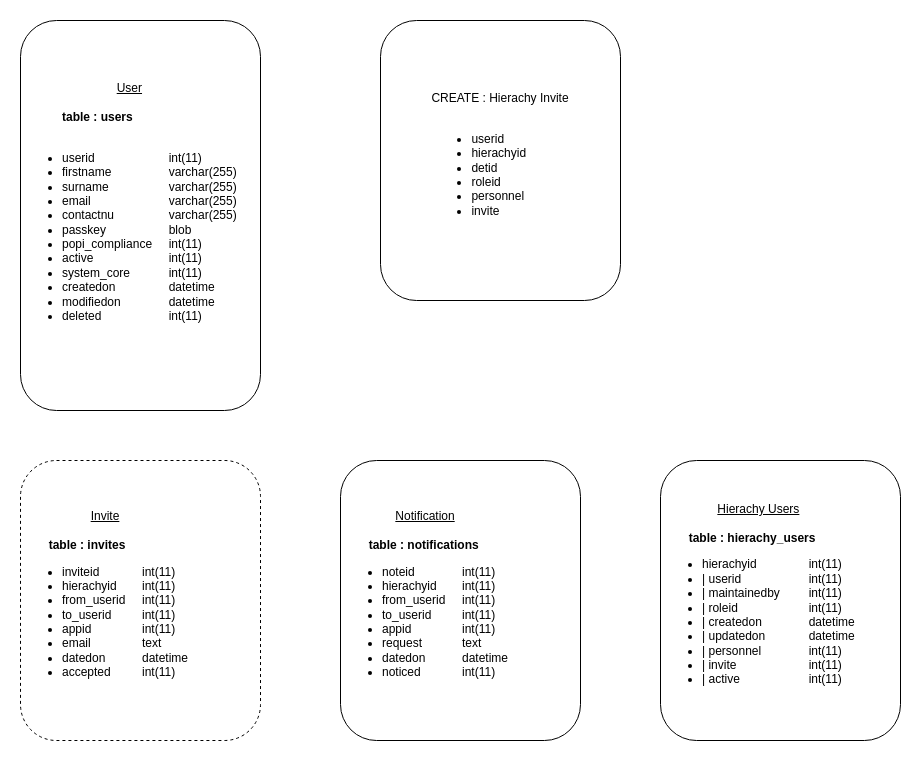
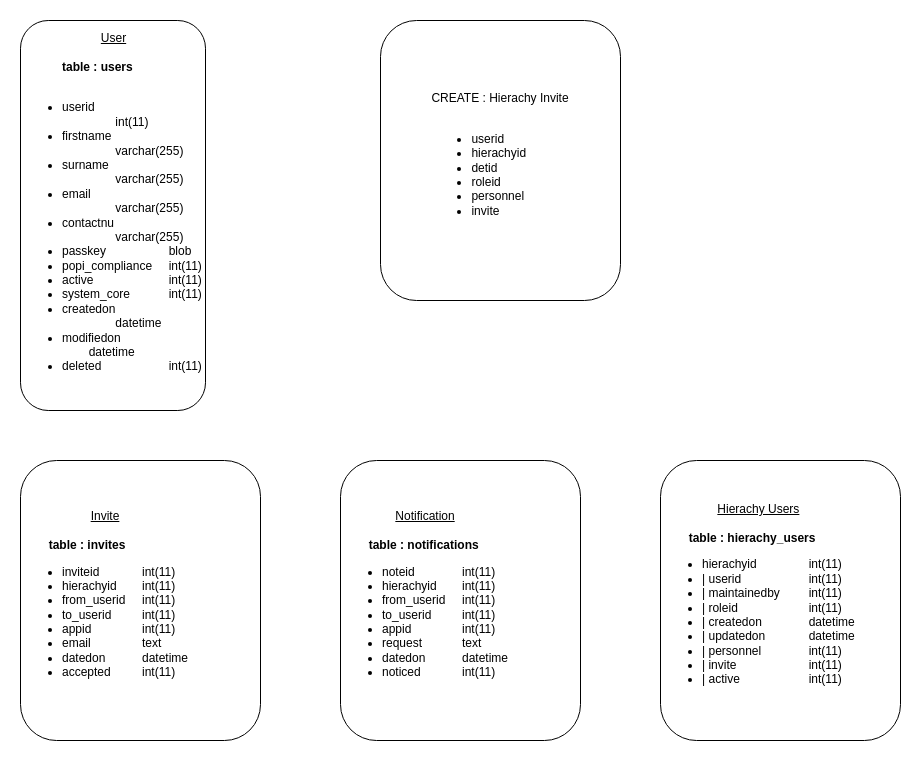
node "User table : users userid int(11) firstname varchar(255) surname varchar(255) email varchar(255) contactnu varchar(255) passkey blob popi_compliance int(11) active int(11) system_core int(11) createdon datetime modifiedon datetime deleted int(11)": size 240x390 -> 185x390
node "Invite table : invites inviteid int(11) hierachyid int(11) from_userid int(11) to_userid int(11) appid int(11) email text datedon datetime accepted int(11)": style dashed -> solid
